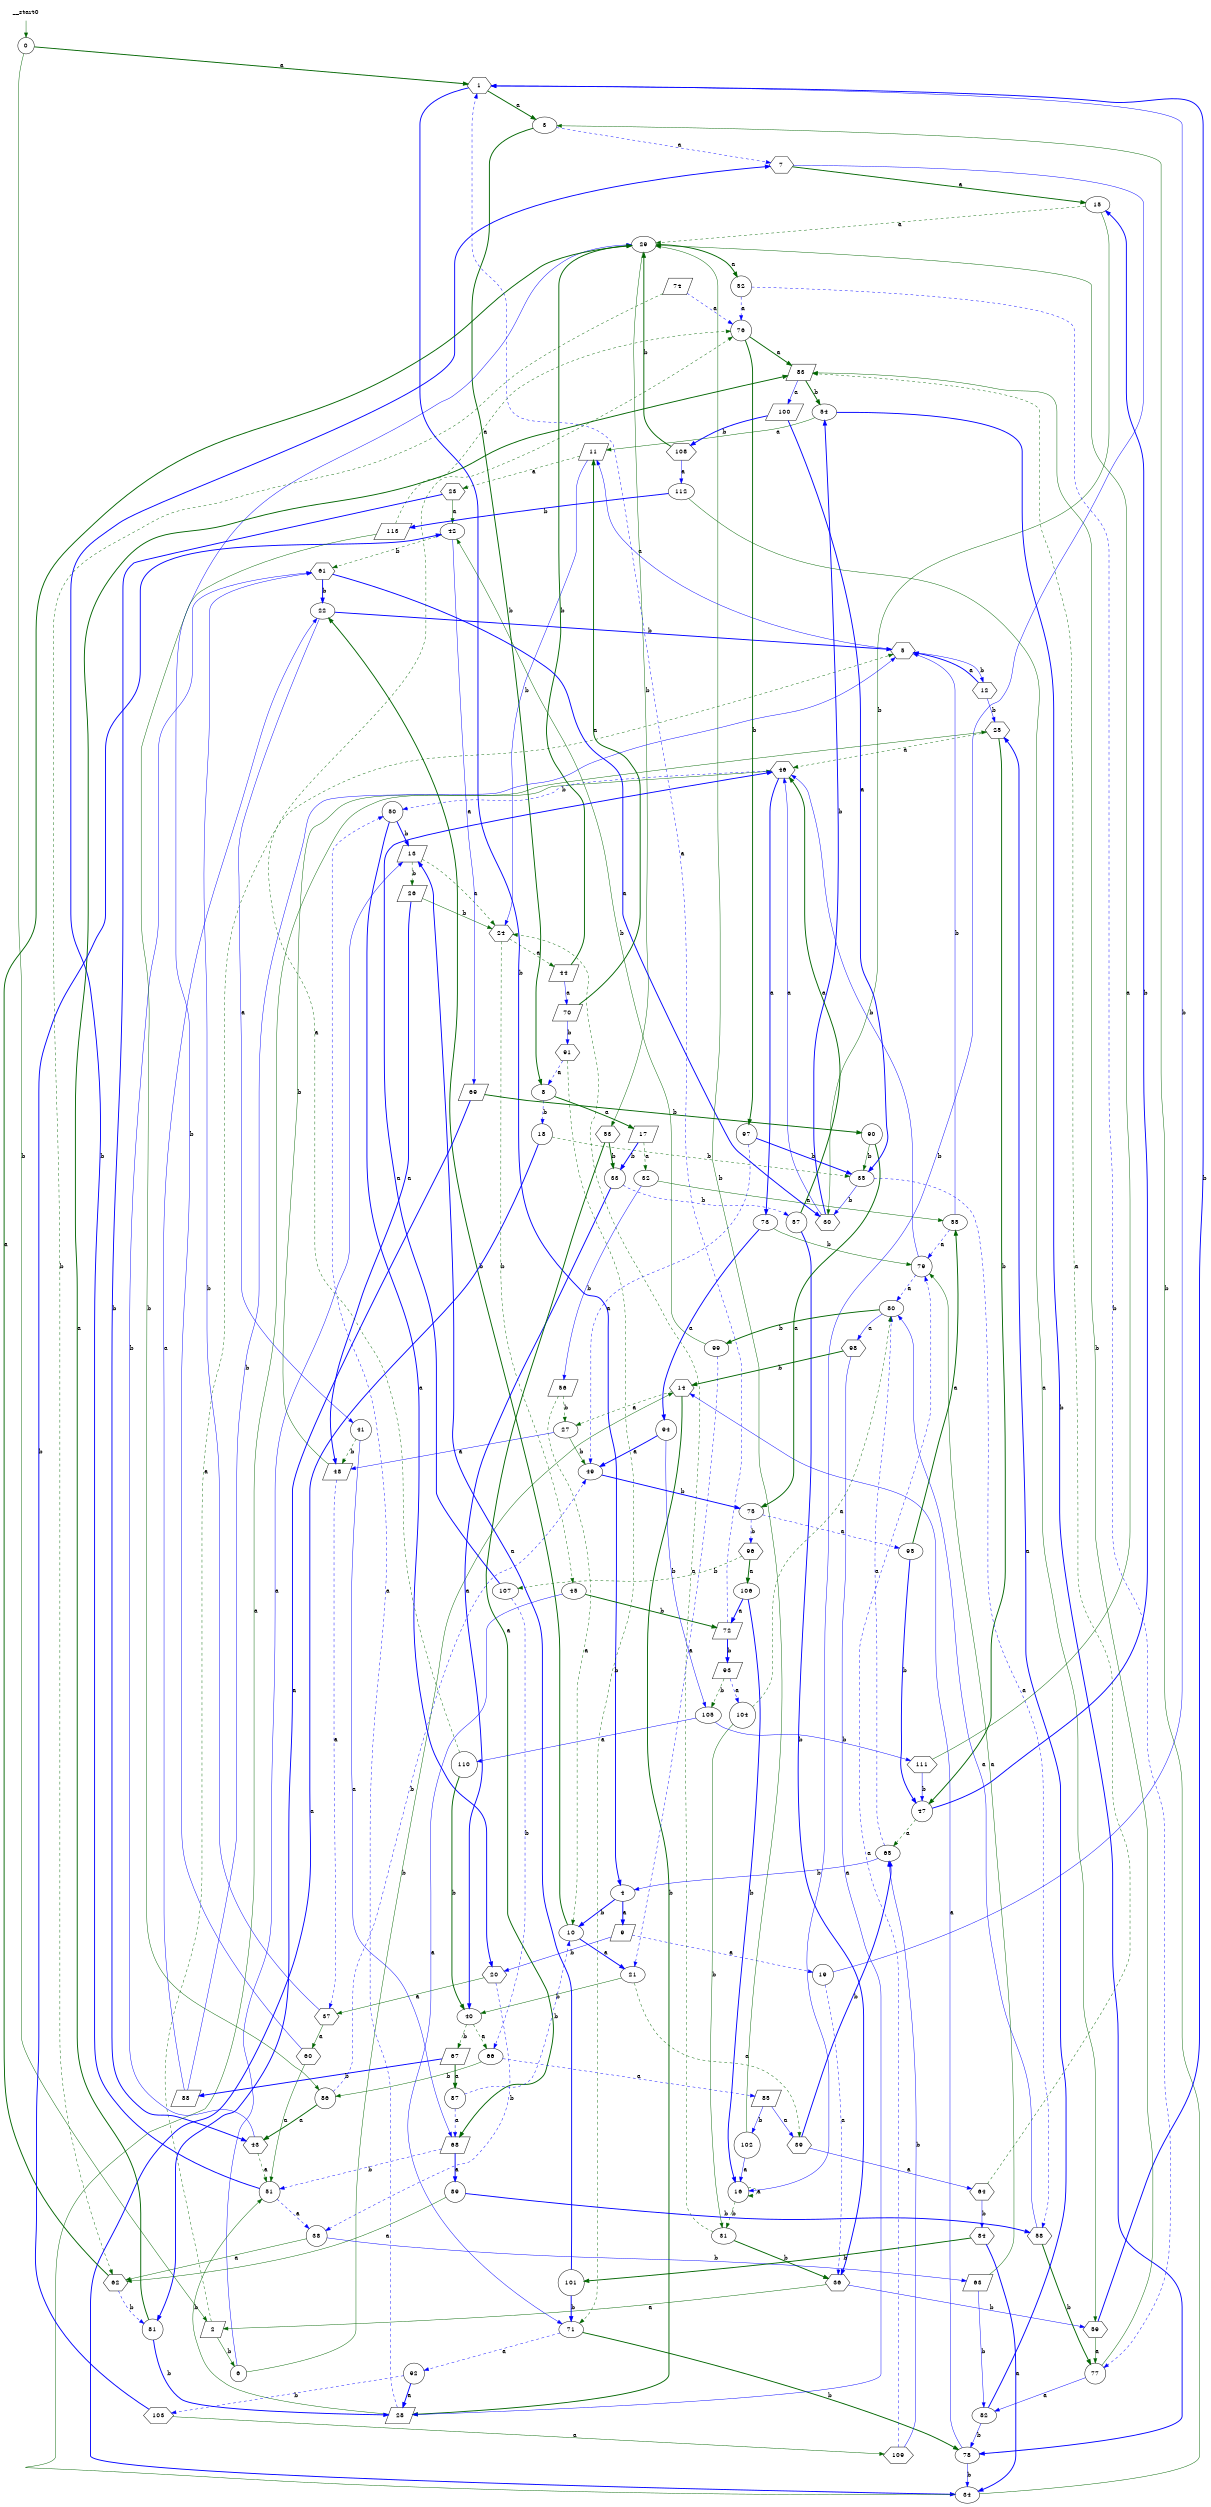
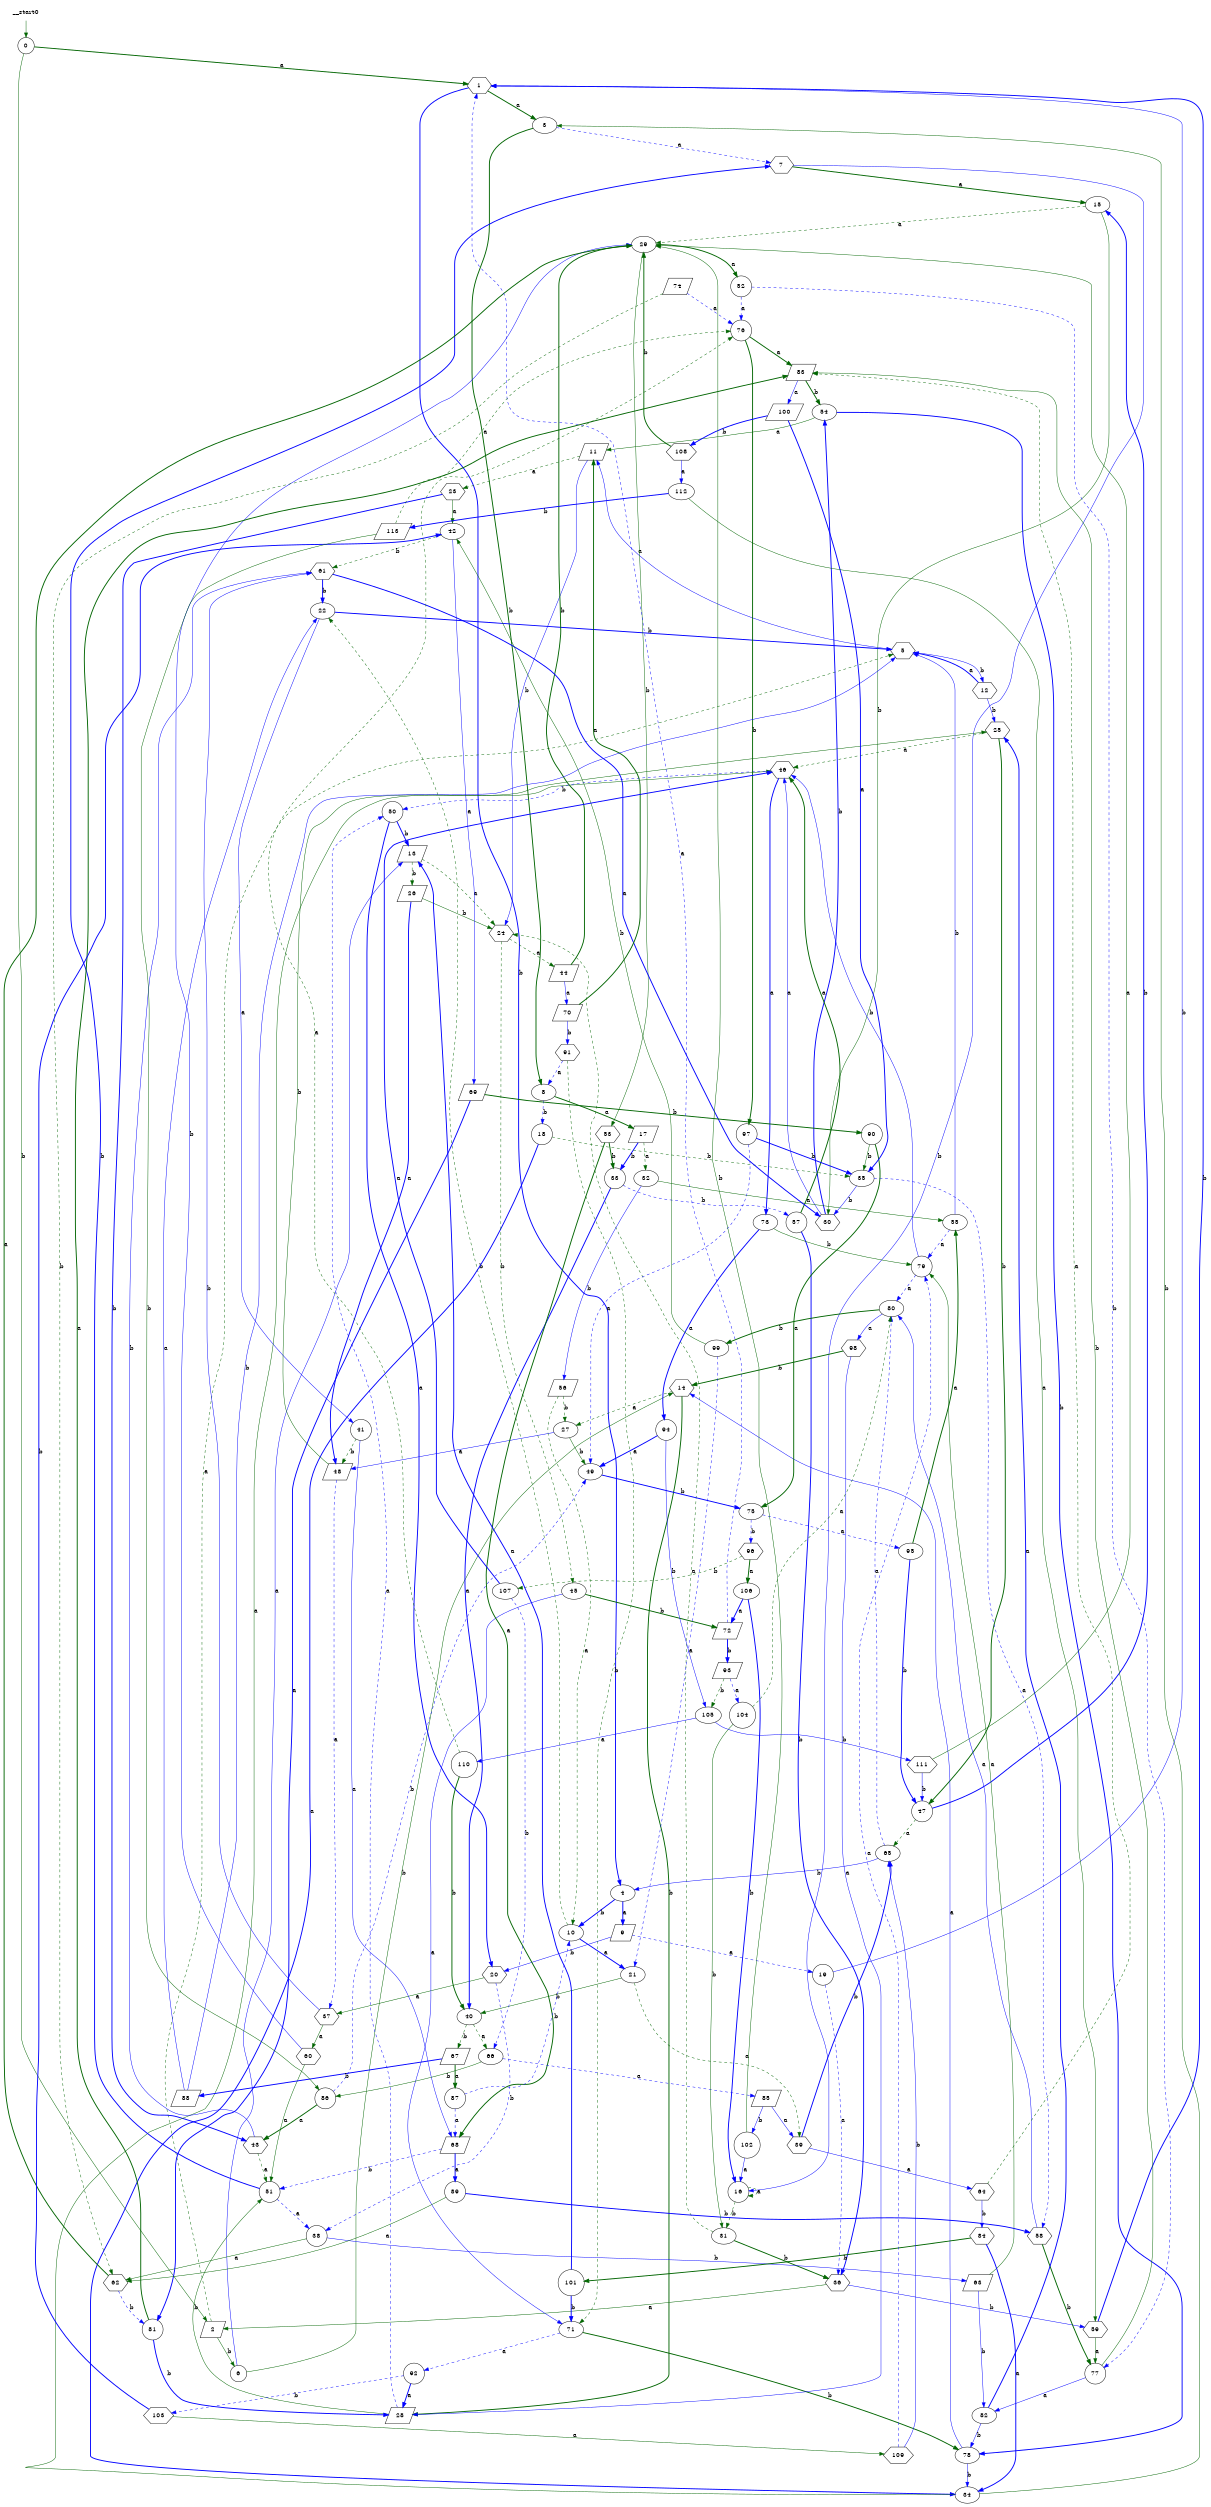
edge "10" -> "22": style bold -> dashed
